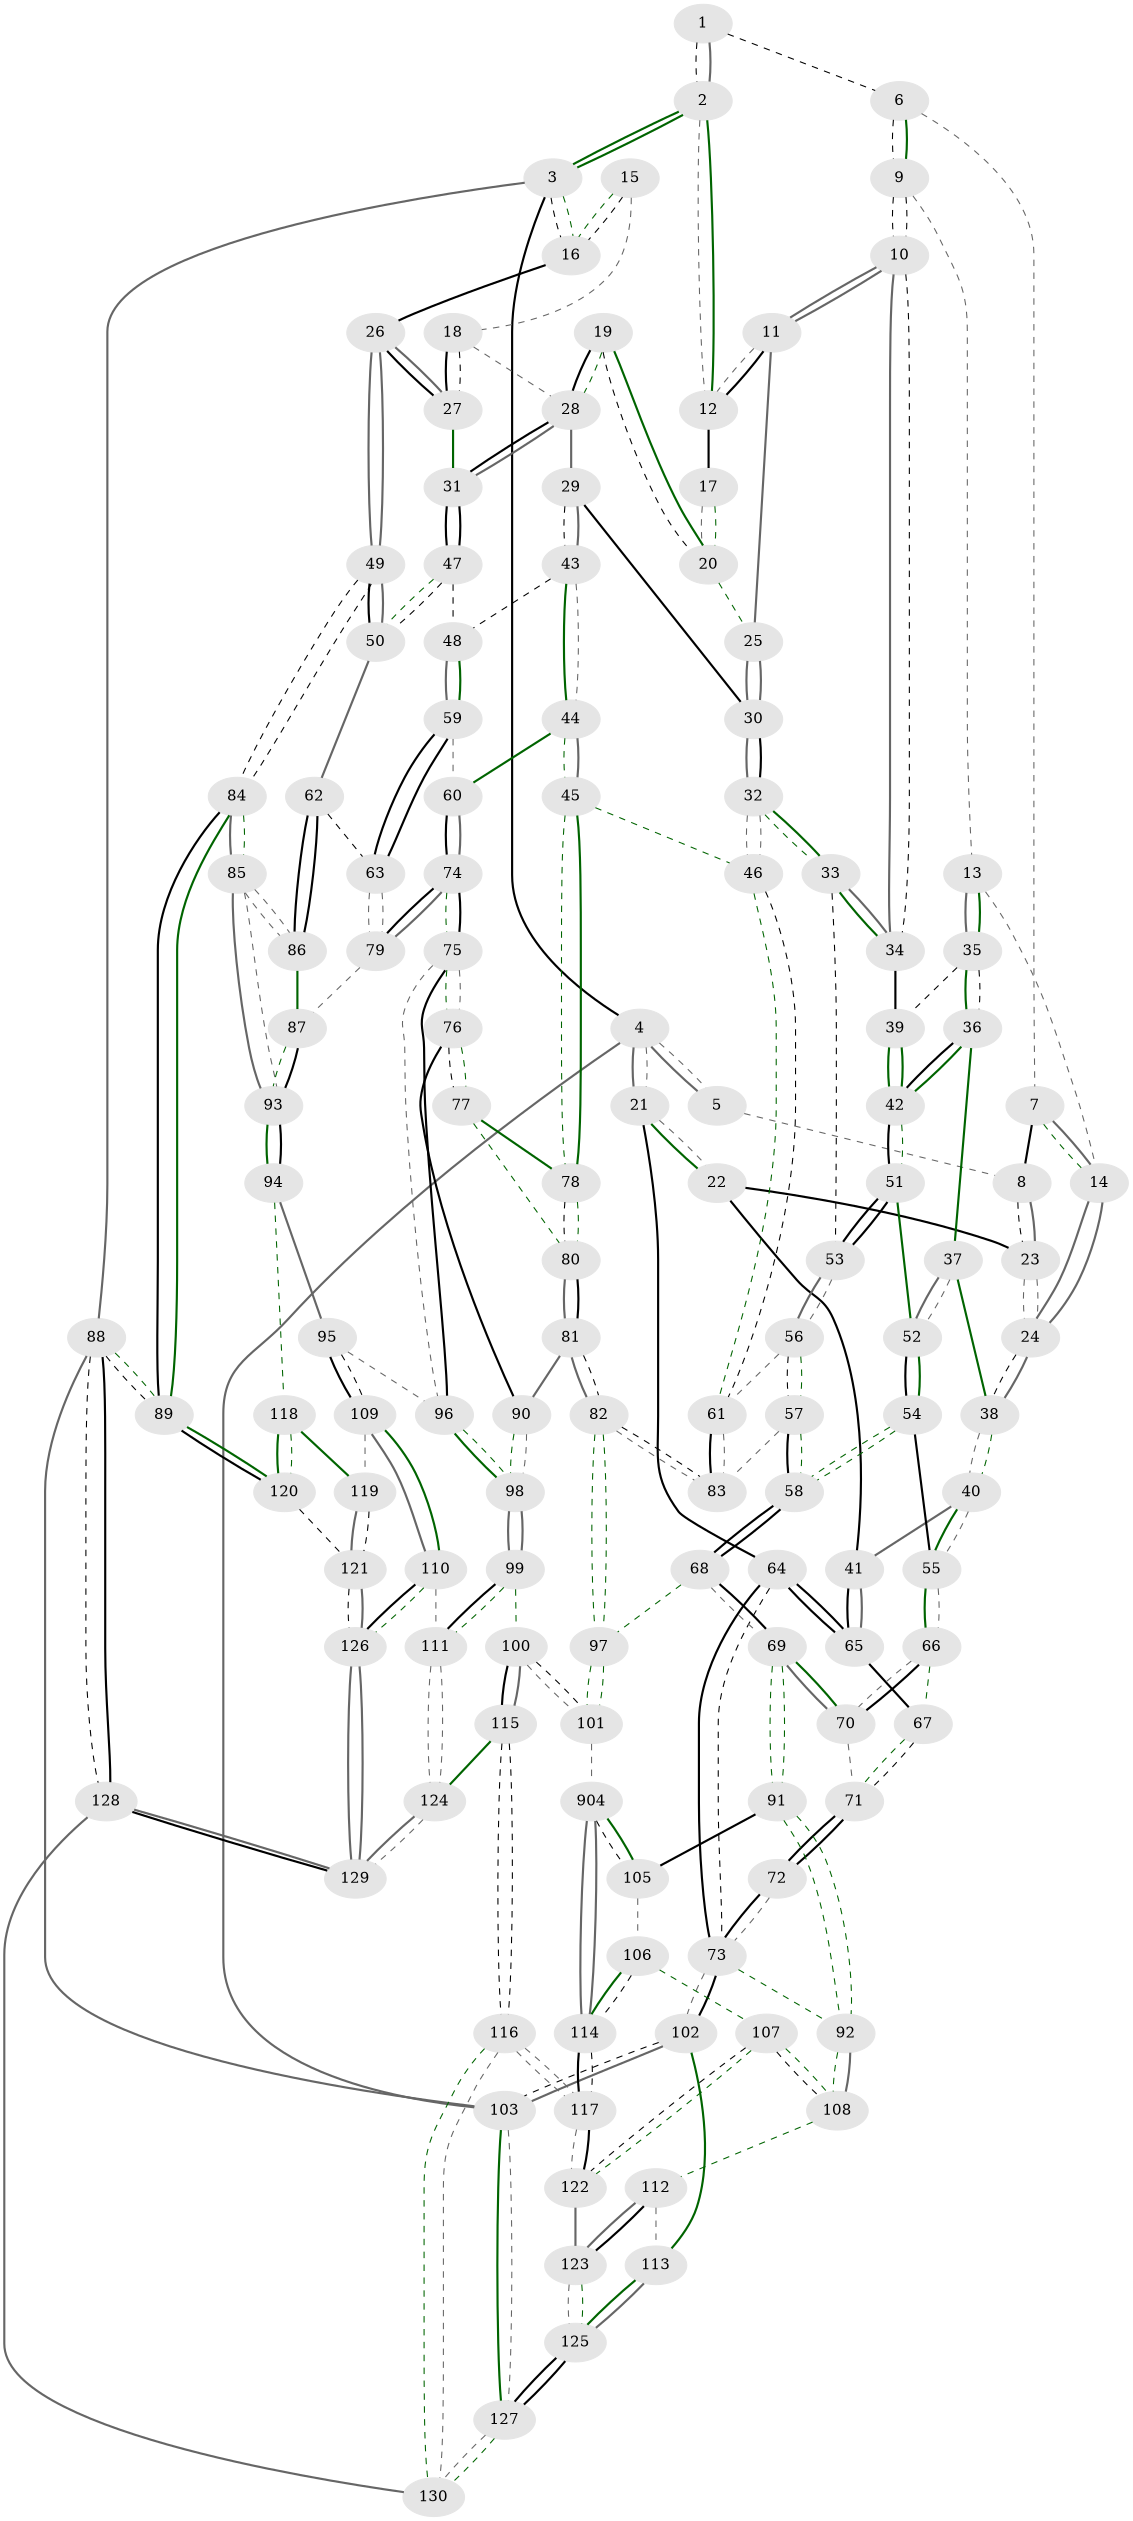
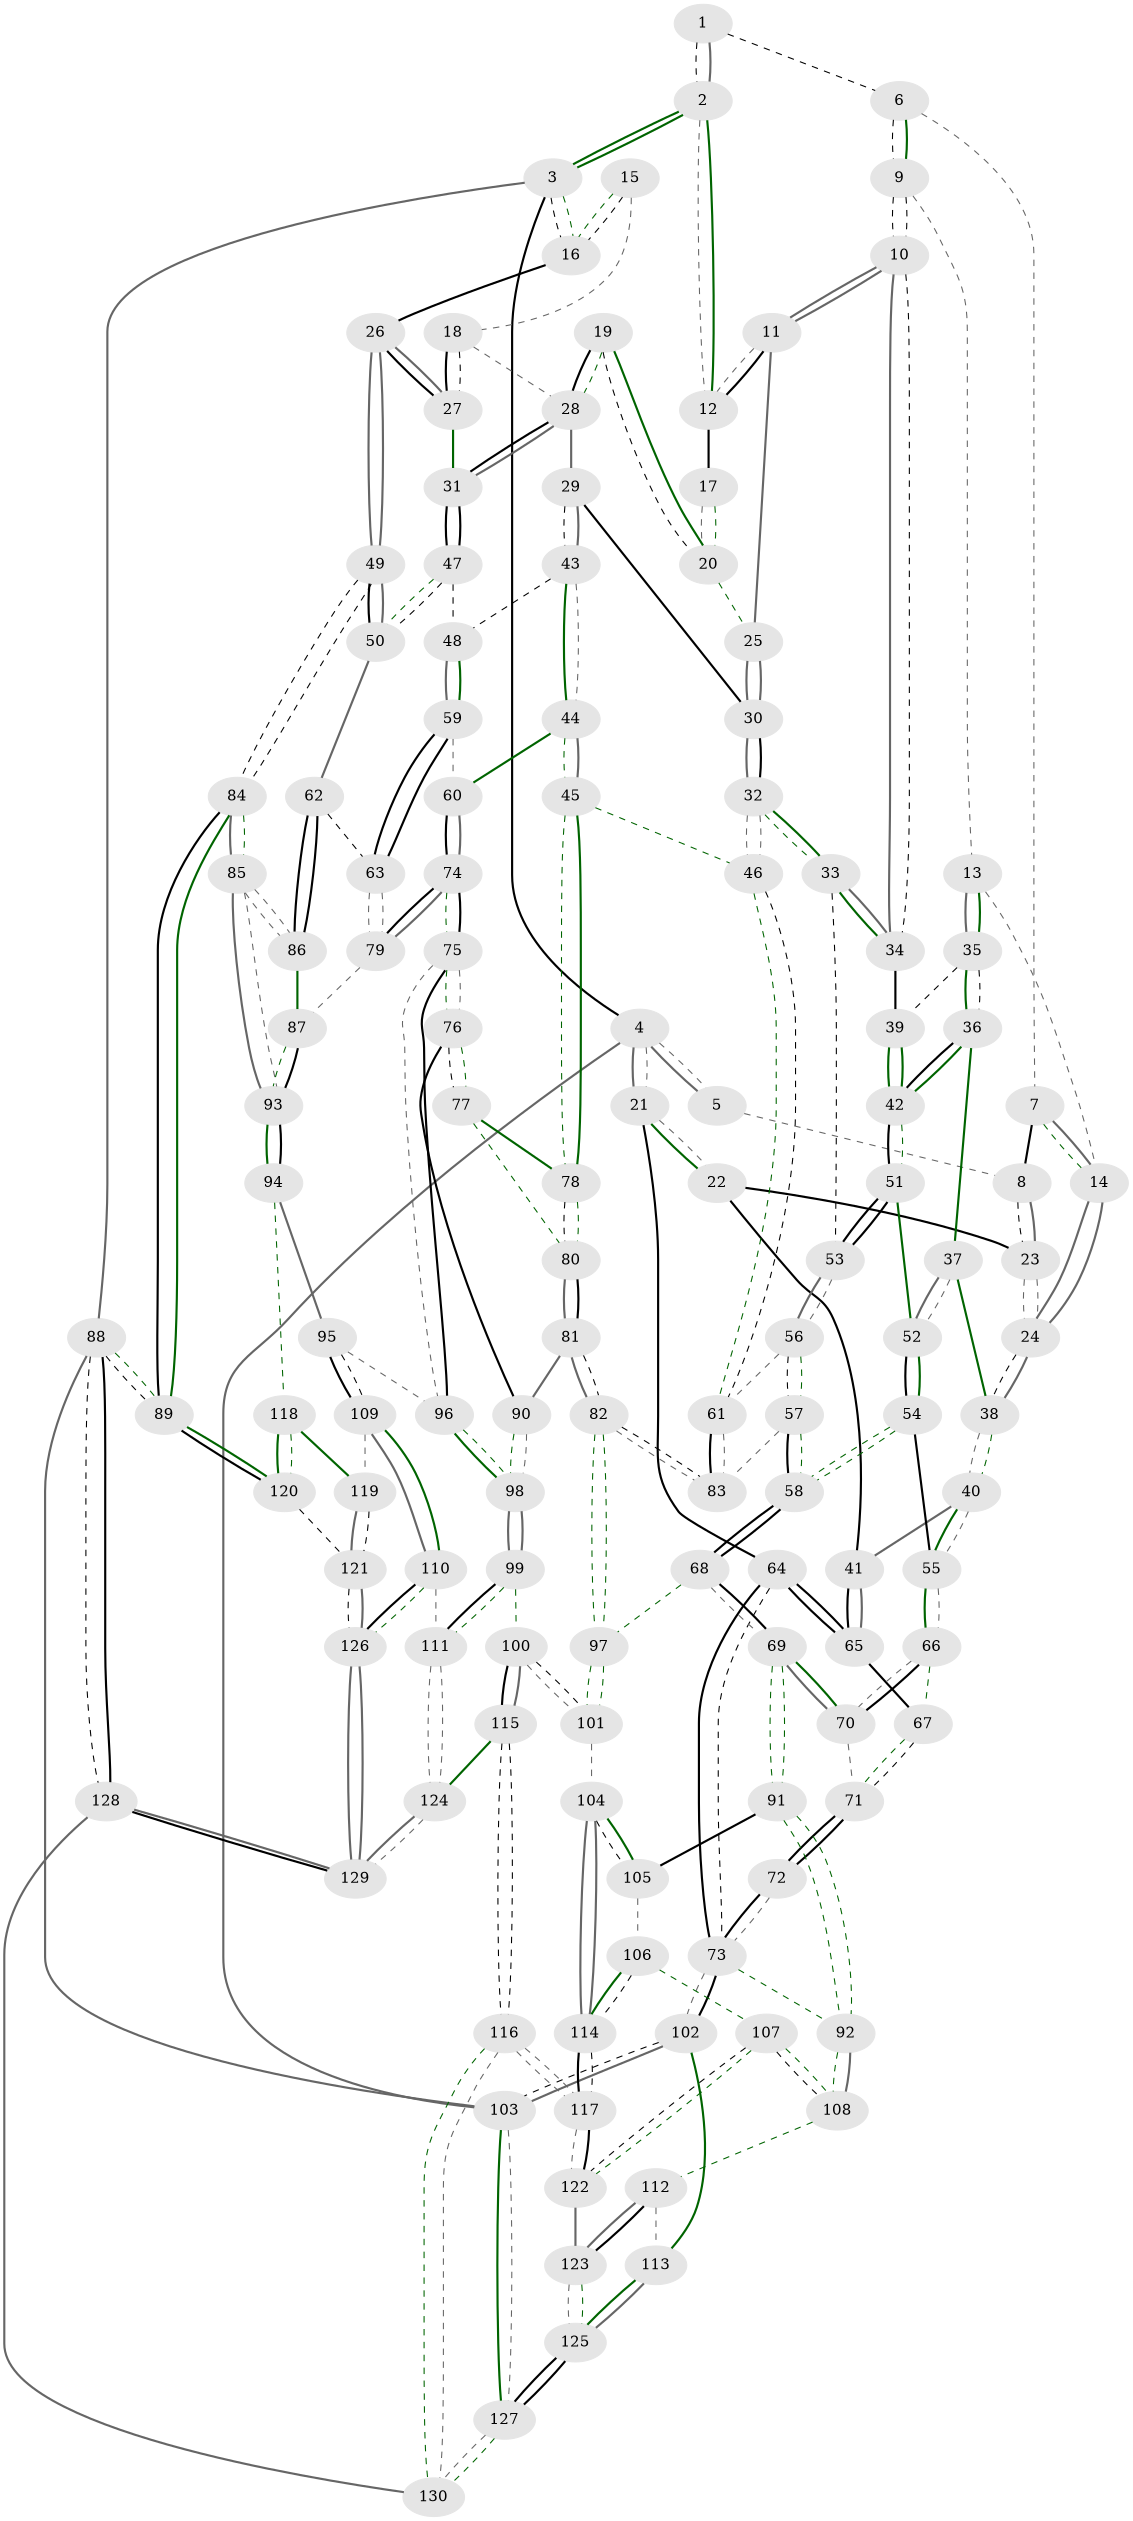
node "904": label "904" -> "104"
